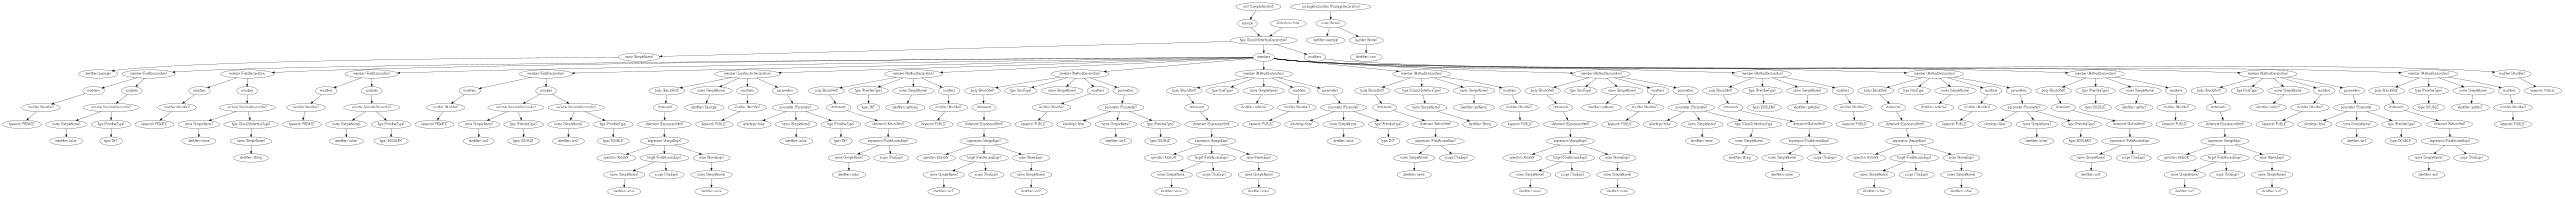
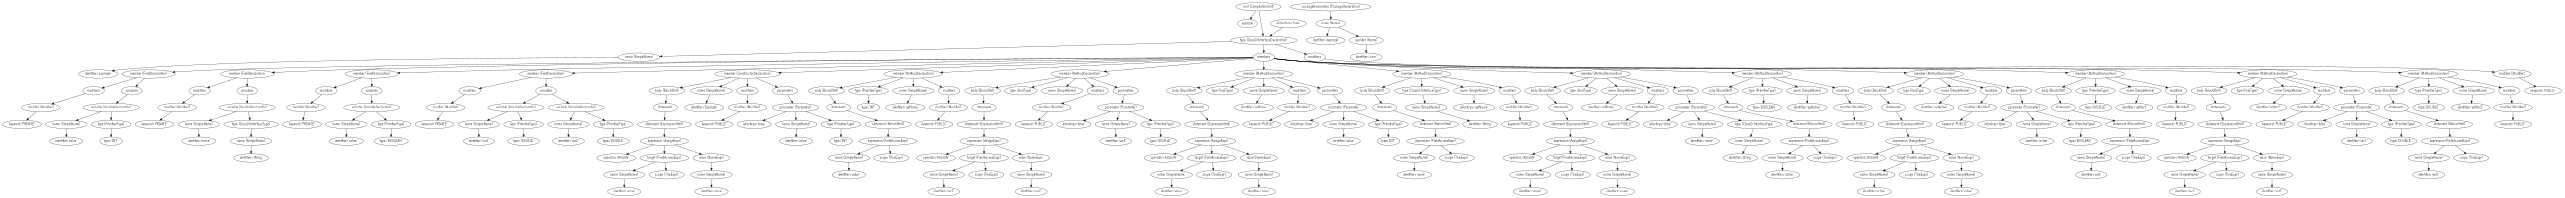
edge "example" -> "type (ClassOrInterfaceDeclaration)": now "root (CompilationUnit)" -> "type (ClassOrInterfaceDeclaration)"
node "identifier='getName'": label "identifier='getName'" -> "isVarArgs='getName'"
